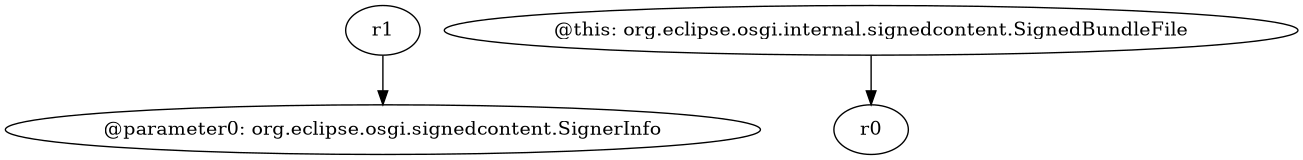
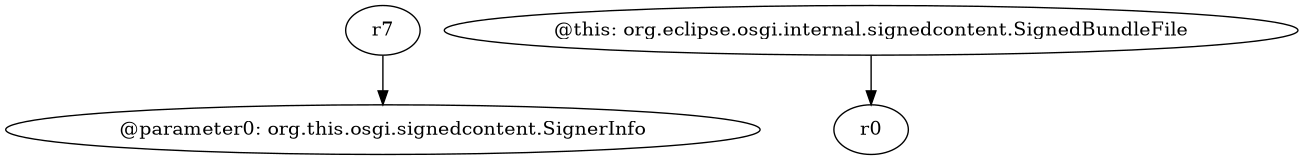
node "r1": label "r1" -> "r7"
node "@parameter0: org.eclipse.osgi.signedcontent.SignerInfo": label "@parameter0: org.eclipse.osgi.signedcontent.SignerInfo" -> "@parameter0: org.this.osgi.signedcontent.SignerInfo"
